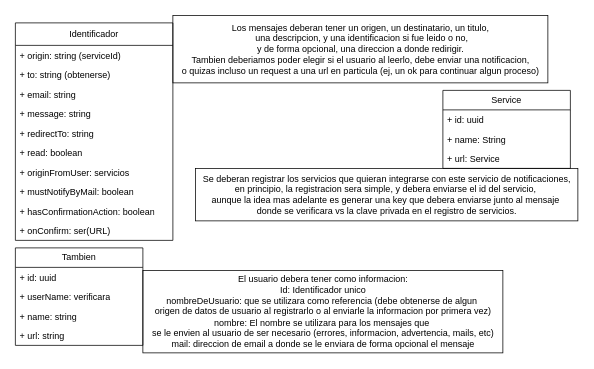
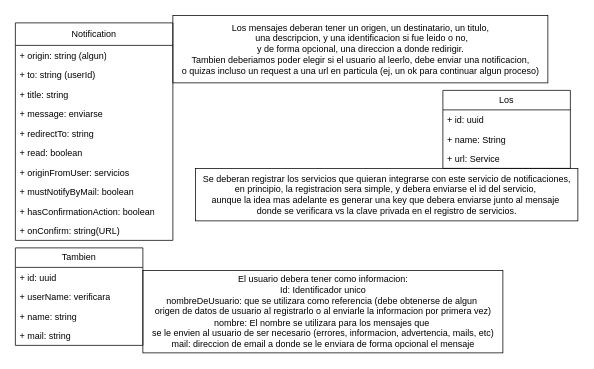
node "Identificador": label "Identificador" -> "Notification"
node "+ origin: string (serviceId)": label "+ origin: string (serviceId)" -> "+ origin: string (algun)"
node "+ to: string (obtenerse)": label "+ to: string (obtenerse)" -> "+ to: string (userId)"
node "+ email: string": label "+ email: string" -> "+ title: string"
node "Service": label "Service" -> "Los"
node "+ message: string": label "+ message: string" -> "+ message: enviarse"
node "+ onConfirm: ser(URL)": label "+ onConfirm: ser(URL)" -> "+ onConfirm: string(URL)"
node "+ url: string": label "+ url: string" -> "+ mail: string"
